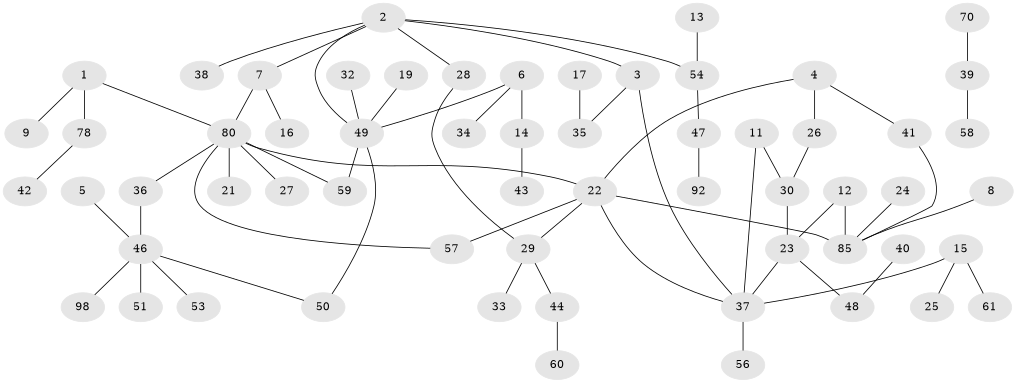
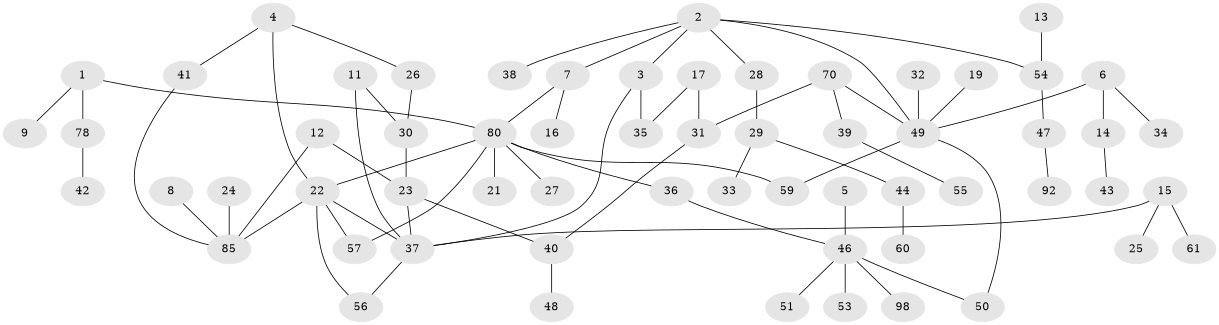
edge "70" -- "49": added
node "31": added
node "58": label "58" -> "55"
edge "22" -- "29": now "22" -- "56"
edge "23" -- "48": now "23" -- "40"
